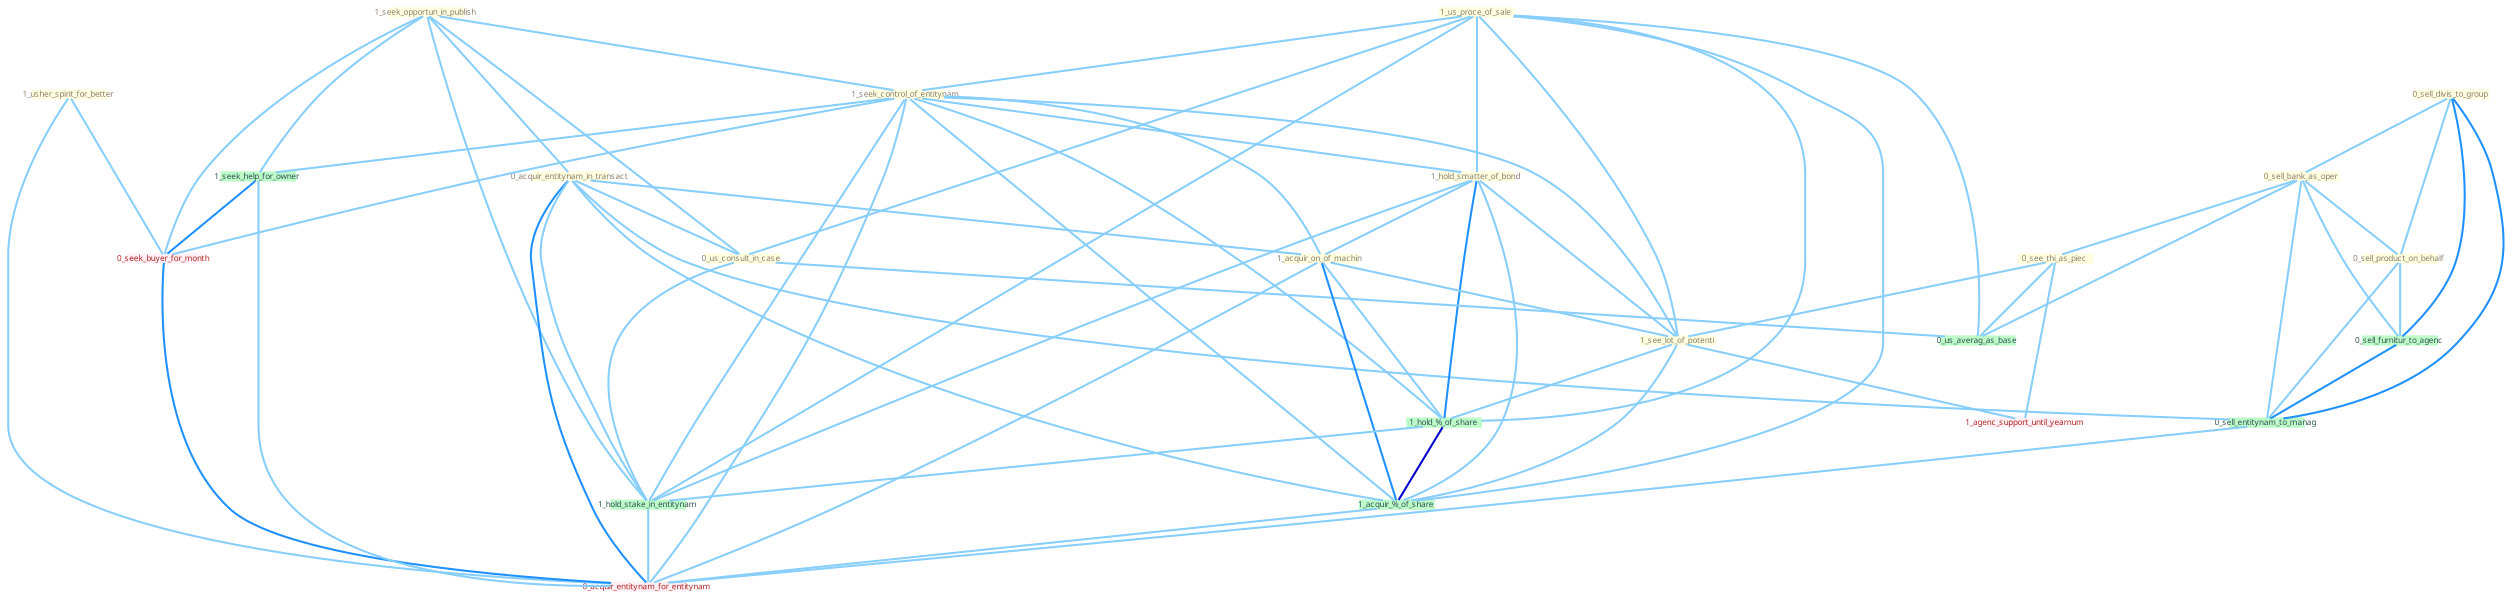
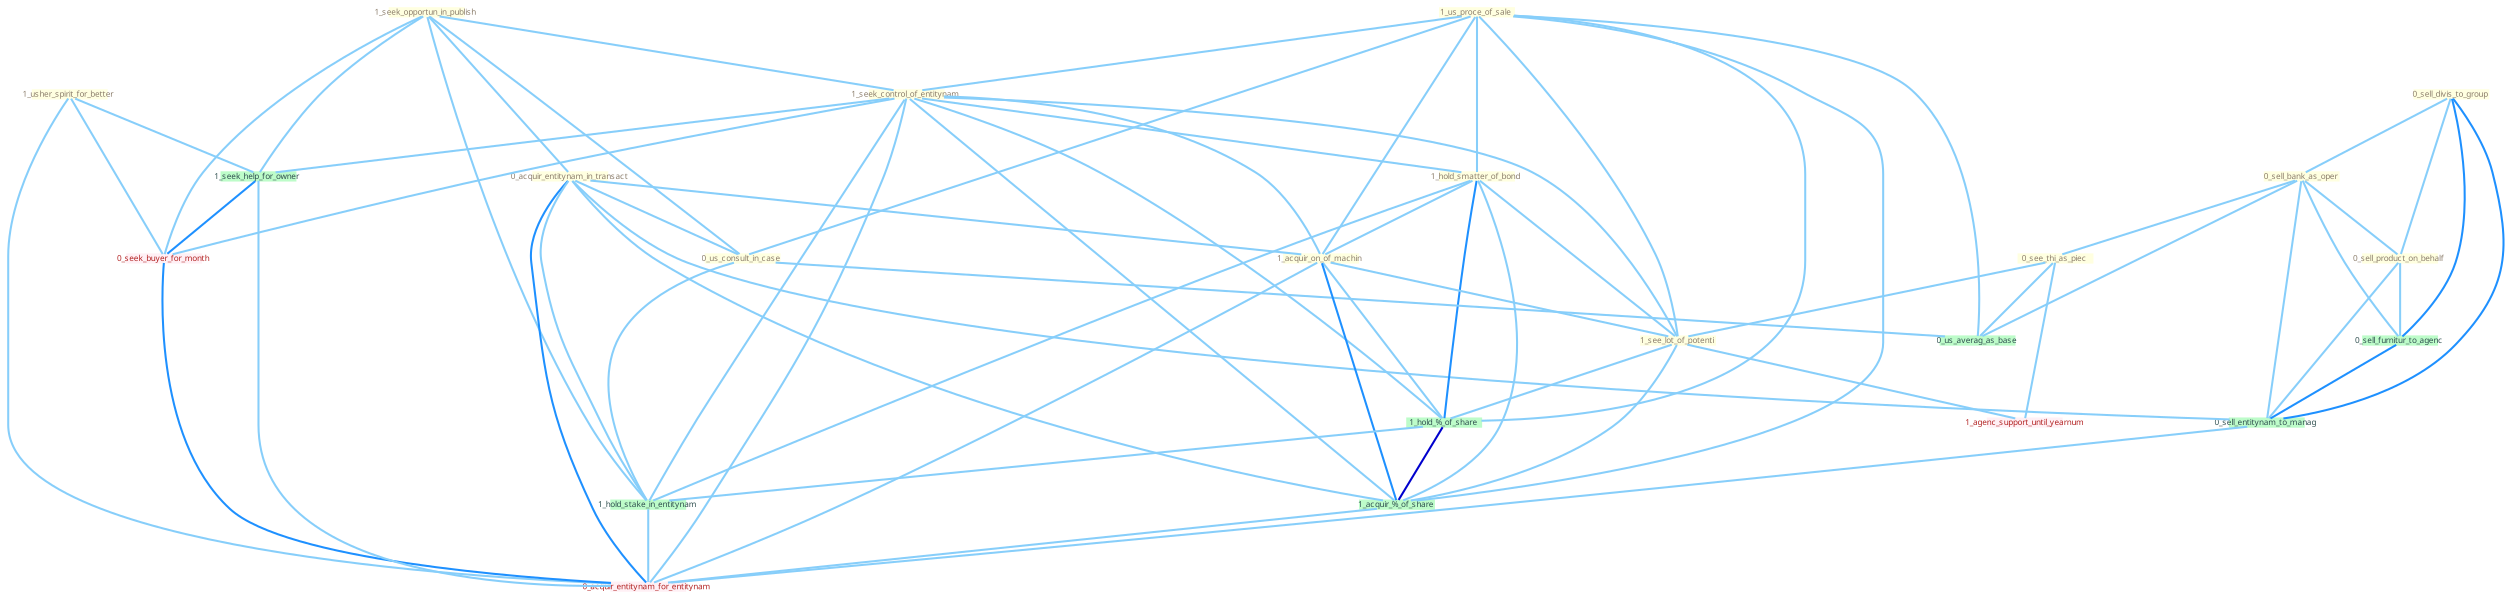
edge "1_usher_spirit_for_better" -- "1_seek_help_for_owner": added
edge "1_us_proce_of_sale" -- "1_hold_stake_in_entitynam": now "1_us_proce_of_sale" -- "1_acquir_on_of_machin"
